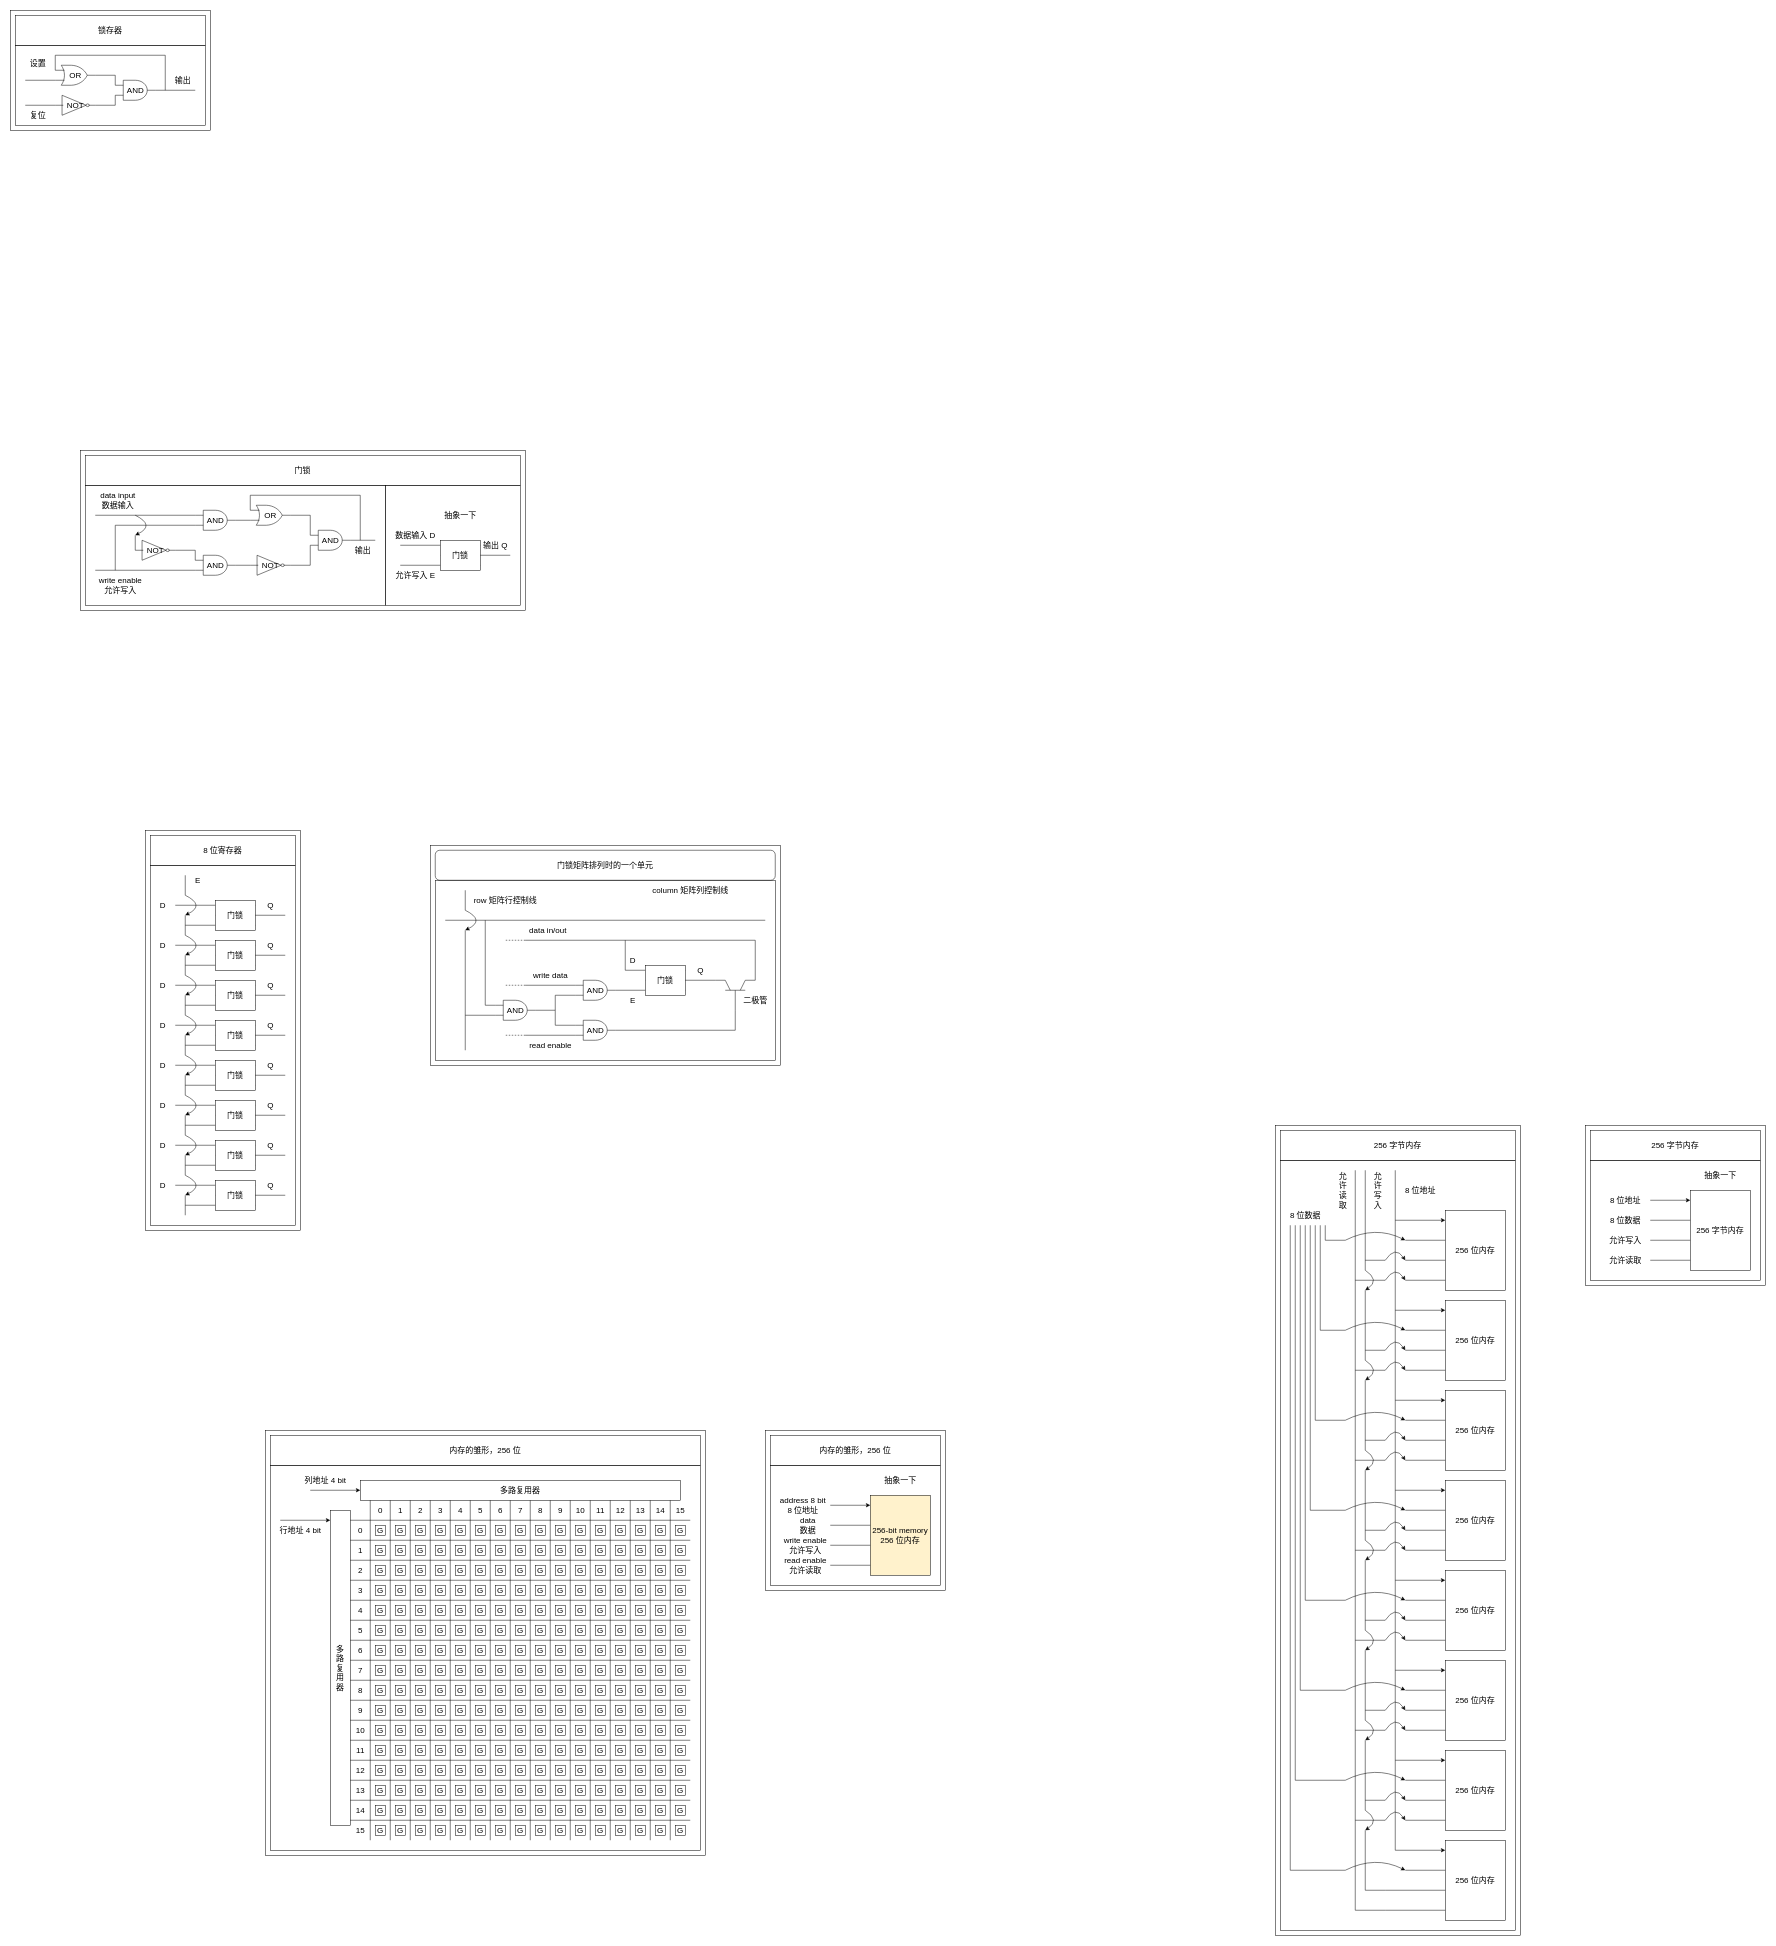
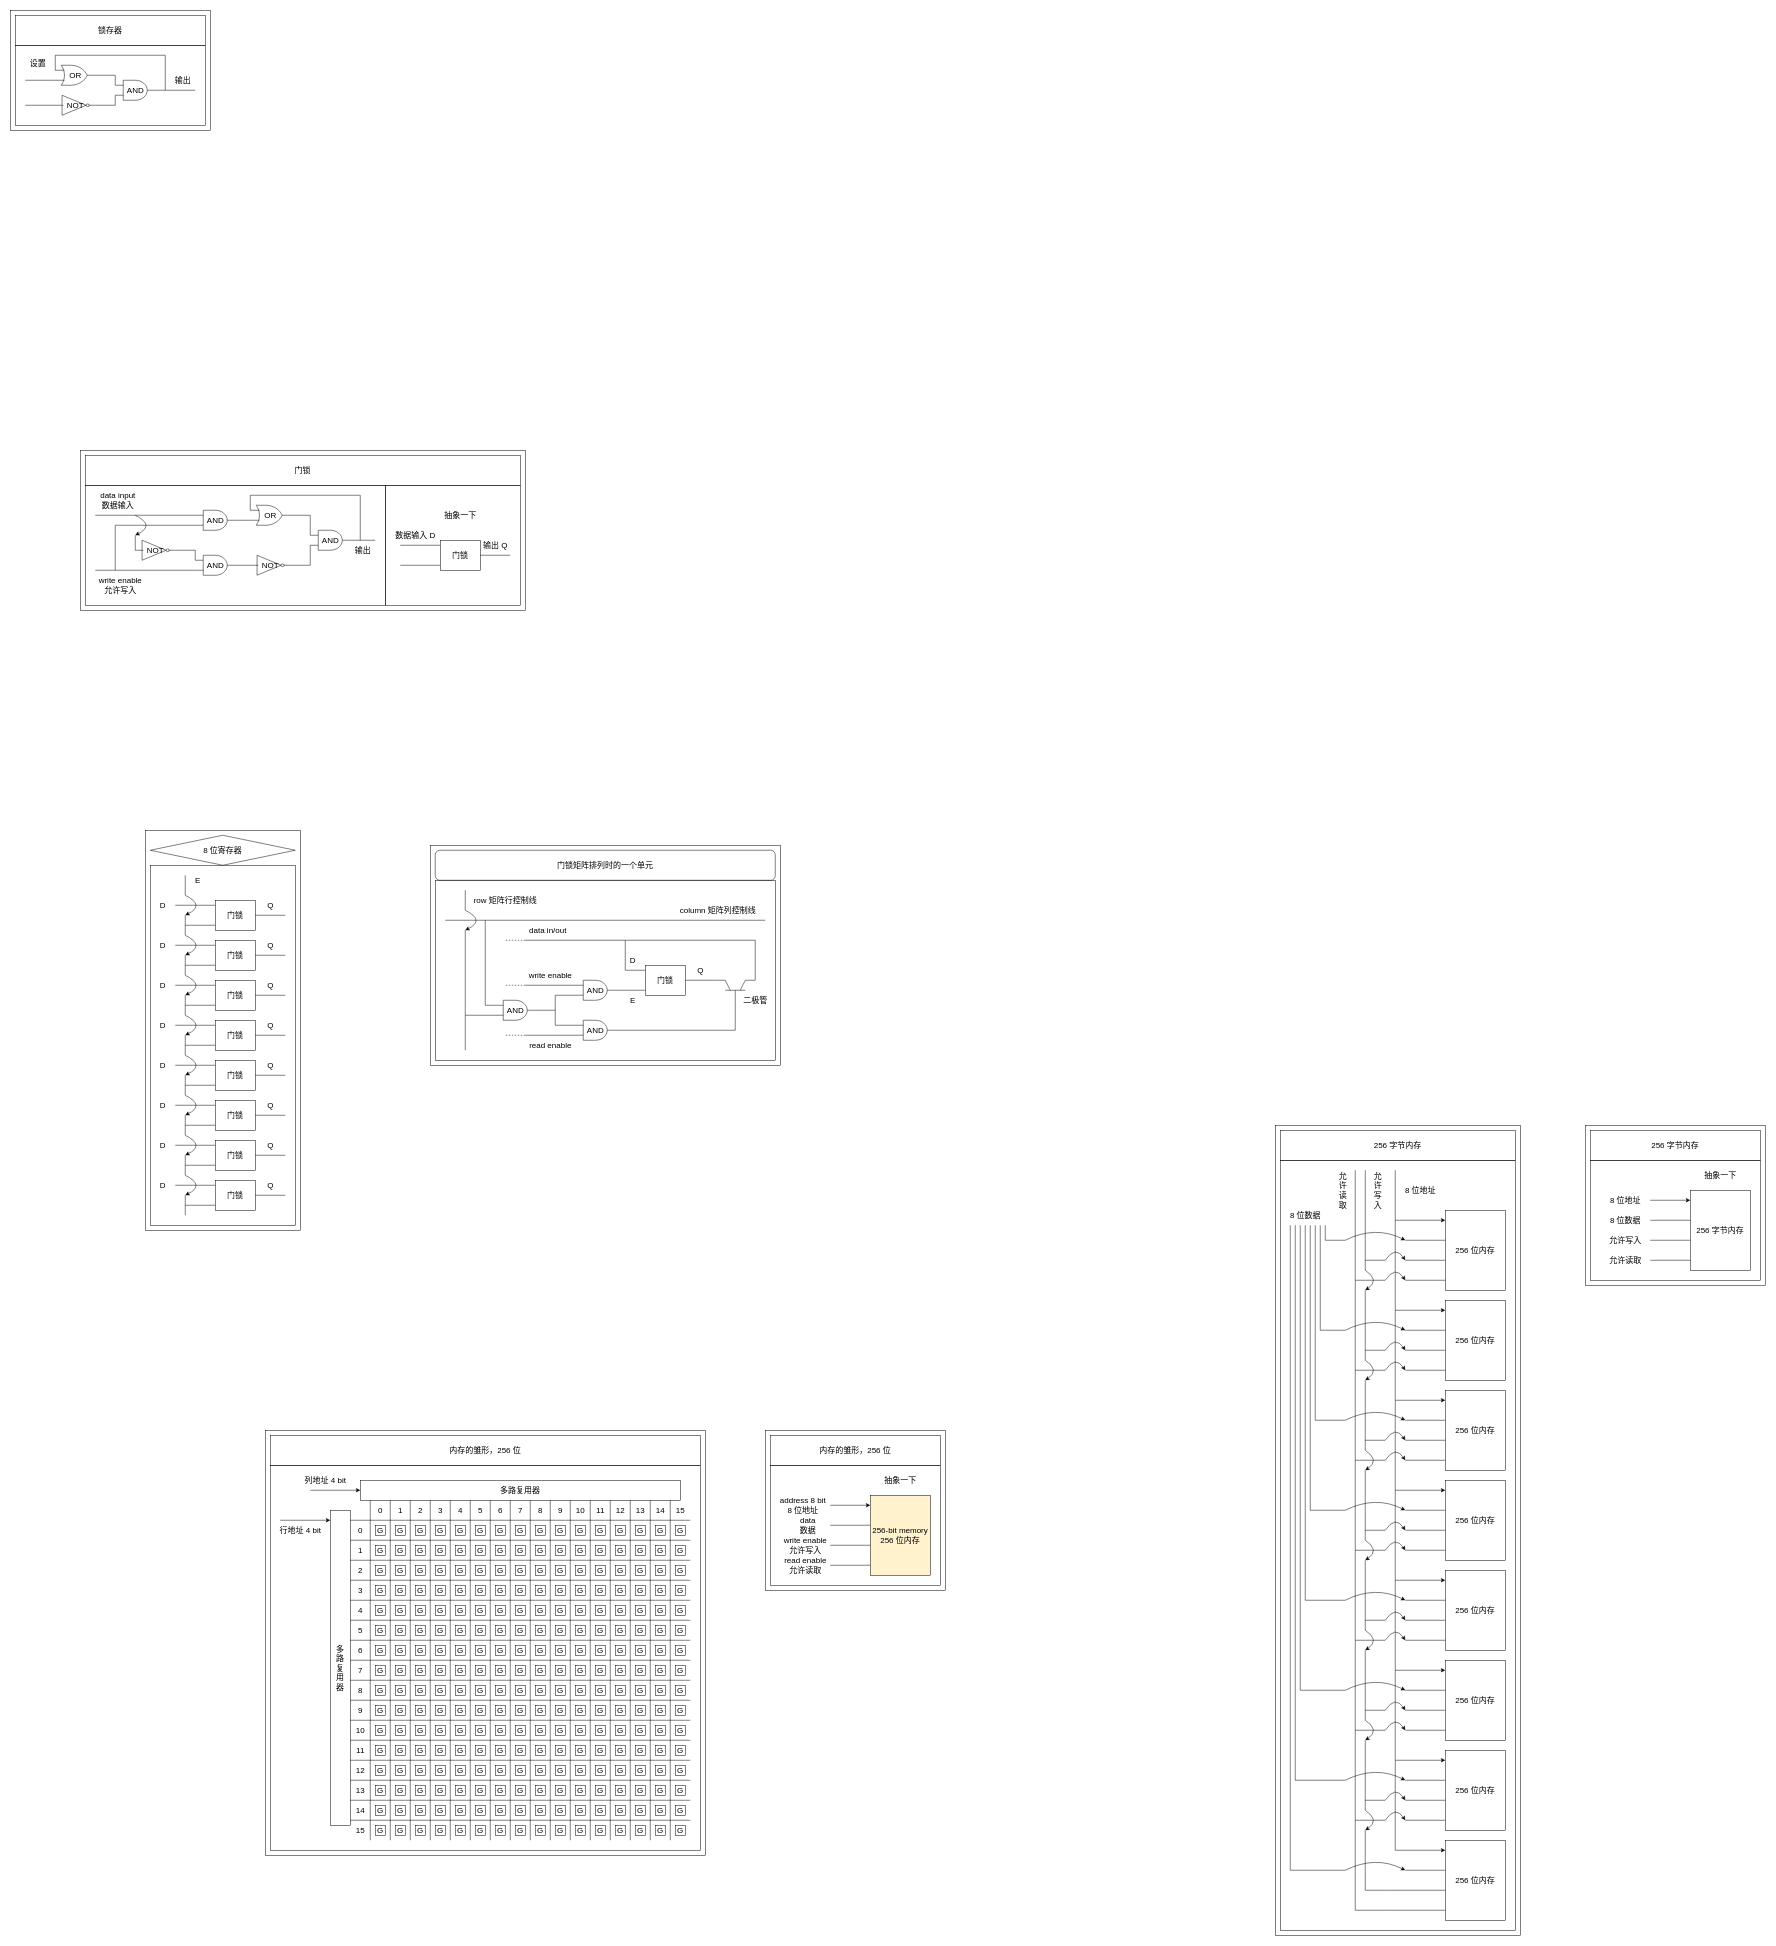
node "复位": removed
node "允许写入 E": removed
node "8 位寄存器": shape rectangle -> diamond
node "column 矩阵列控制线": moved (690, 890) -> (718, 910)
node "write data": label "write data" -> "write enable"
